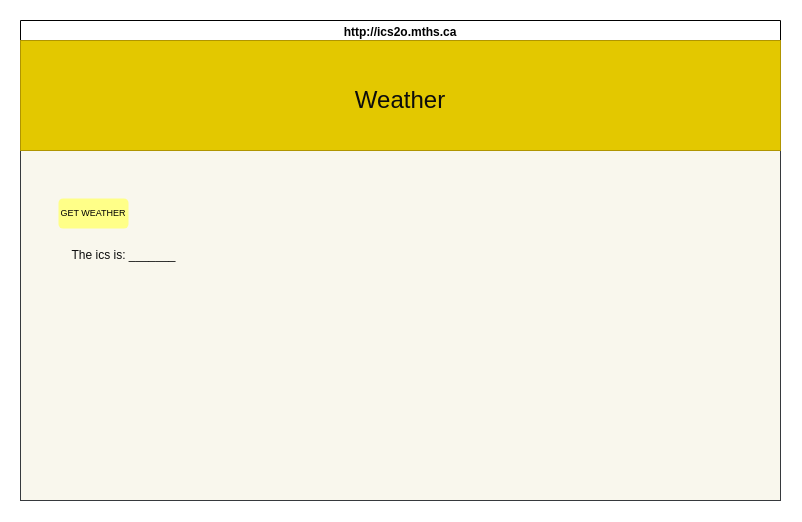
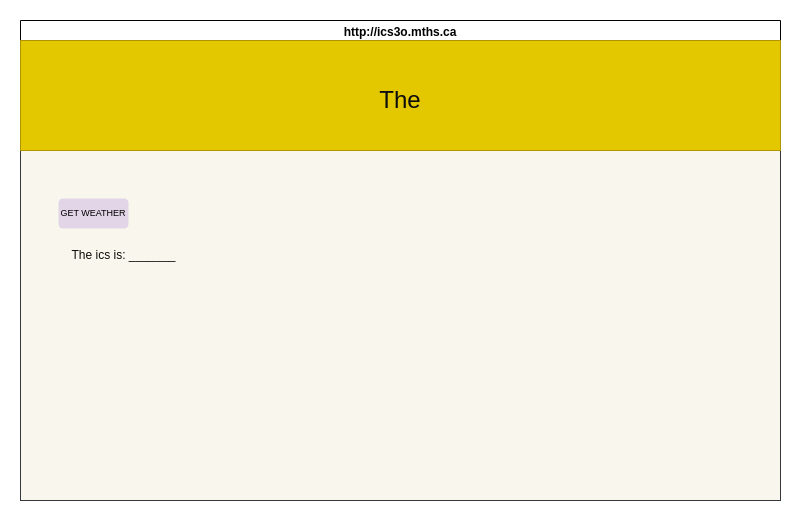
node "http://ics2o.mths.ca": label "http://ics2o.mths.ca" -> "http://ics3o.mths.ca"
node "Weather": label "Weather" -> "The"
node "GET WEATHER": fillcolor #ffff88 -> #e1d5e7
